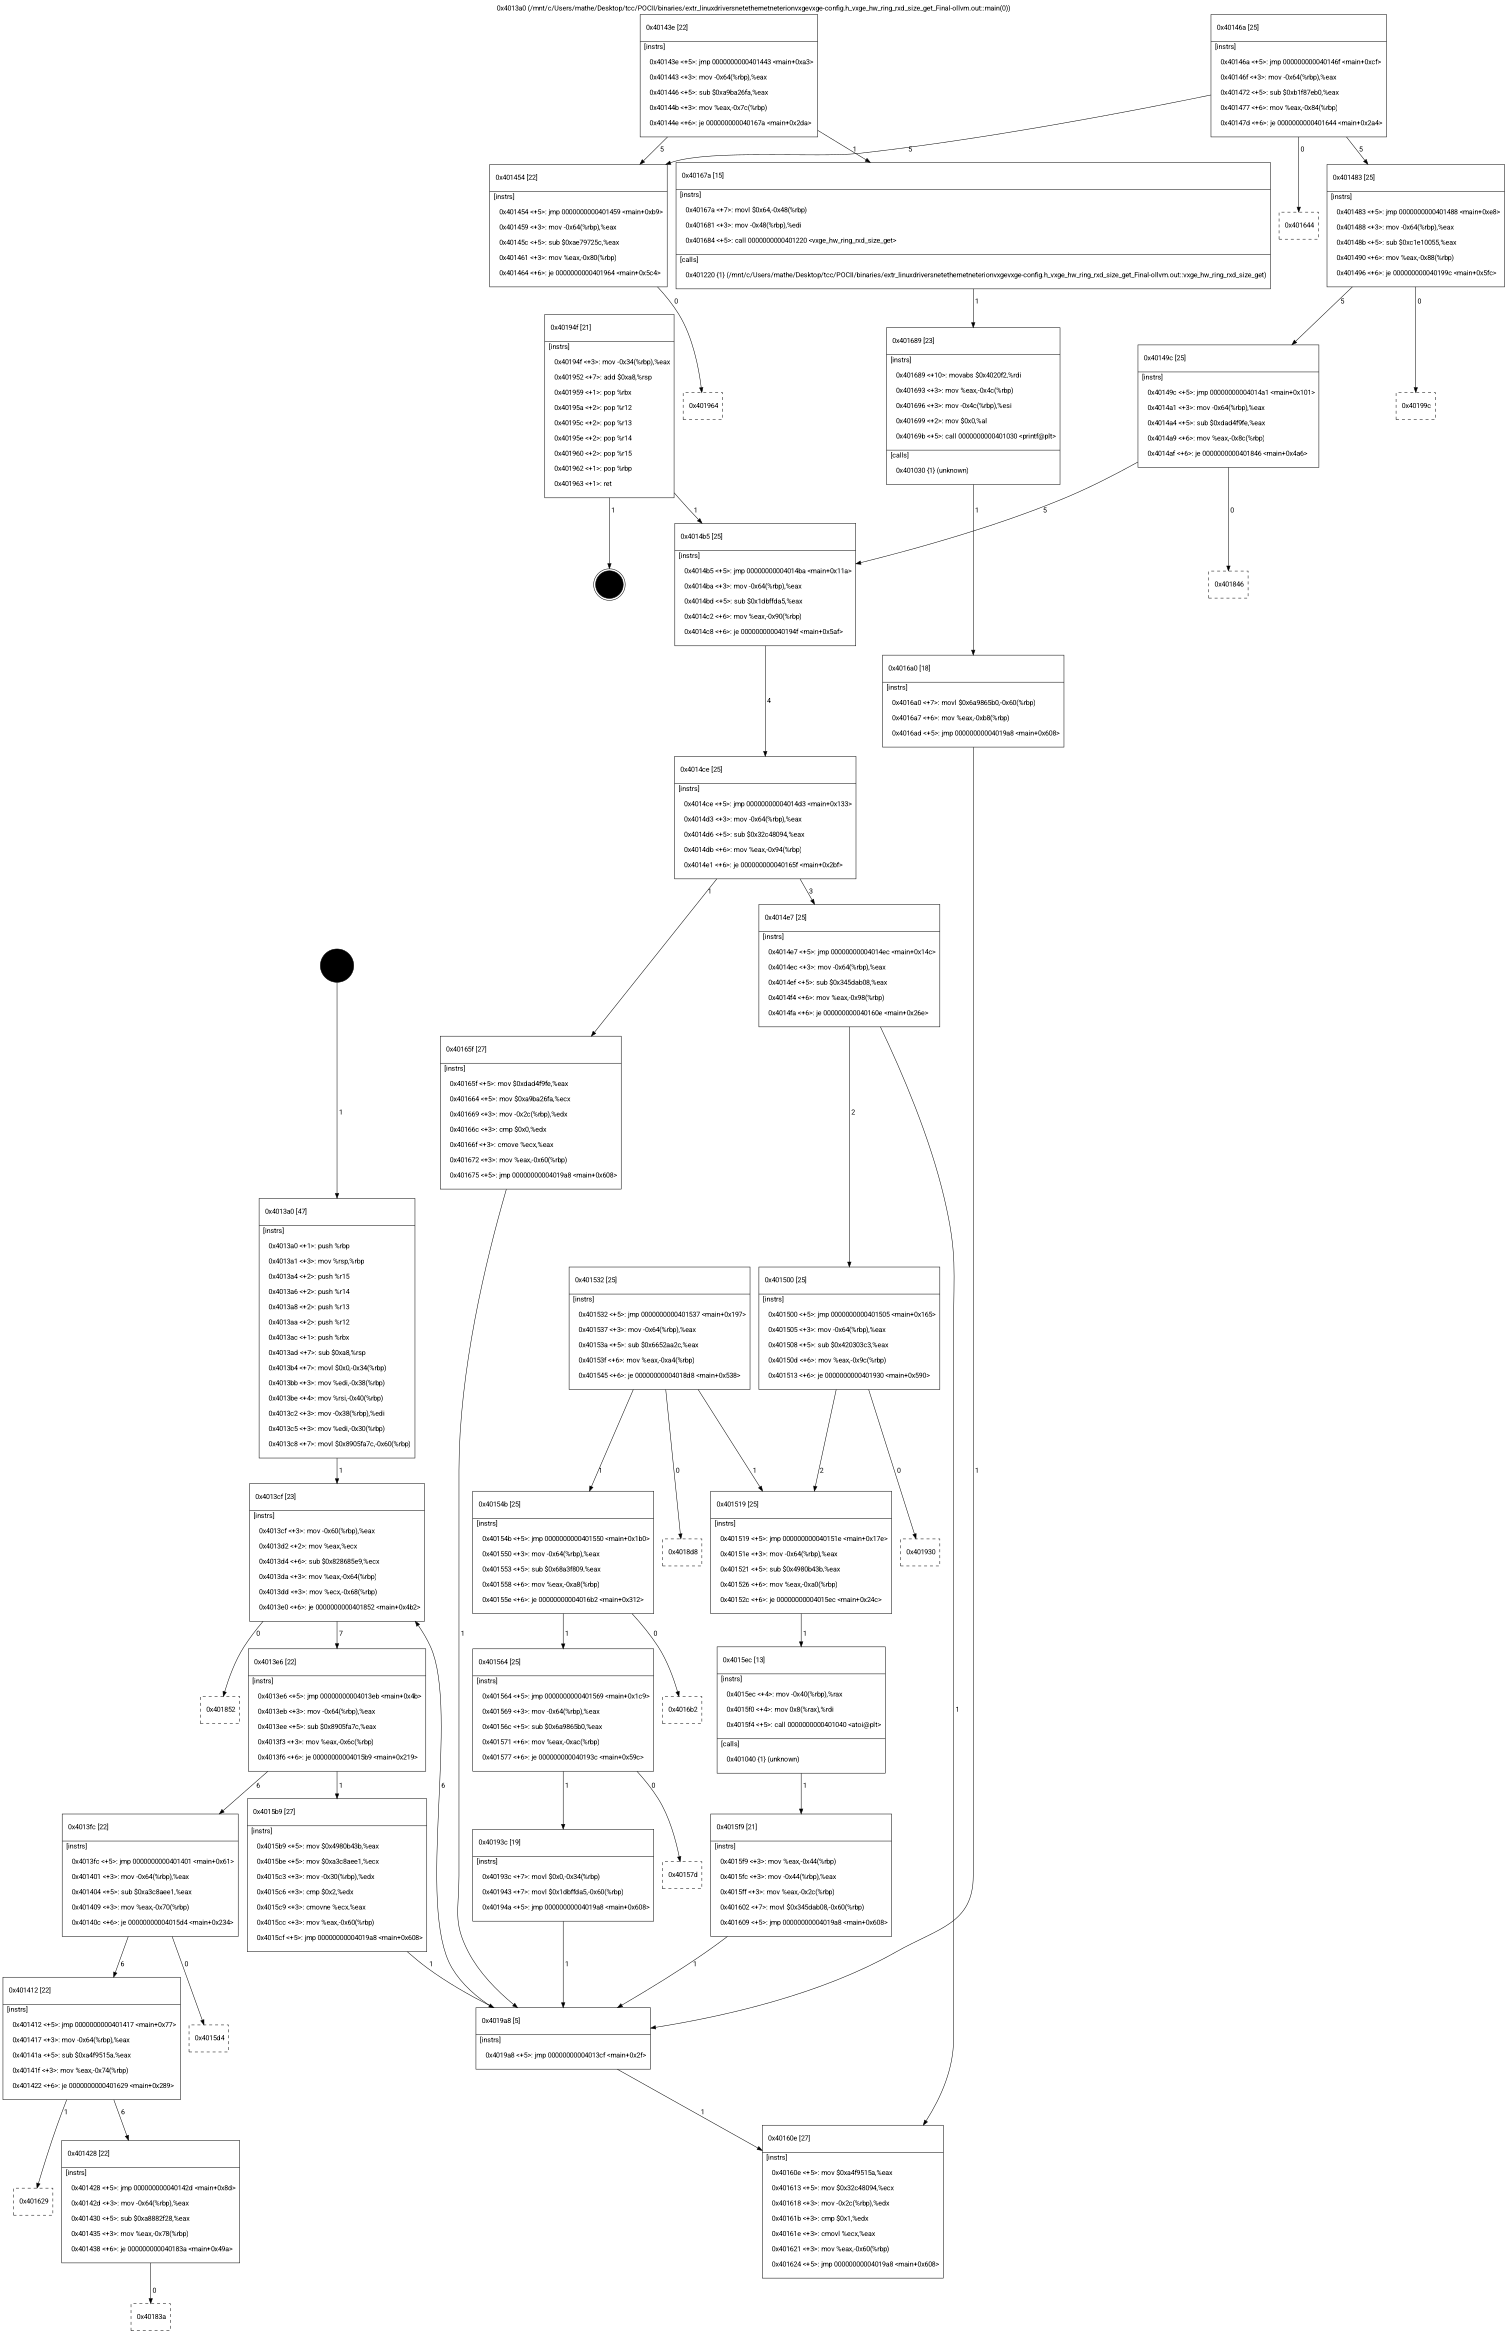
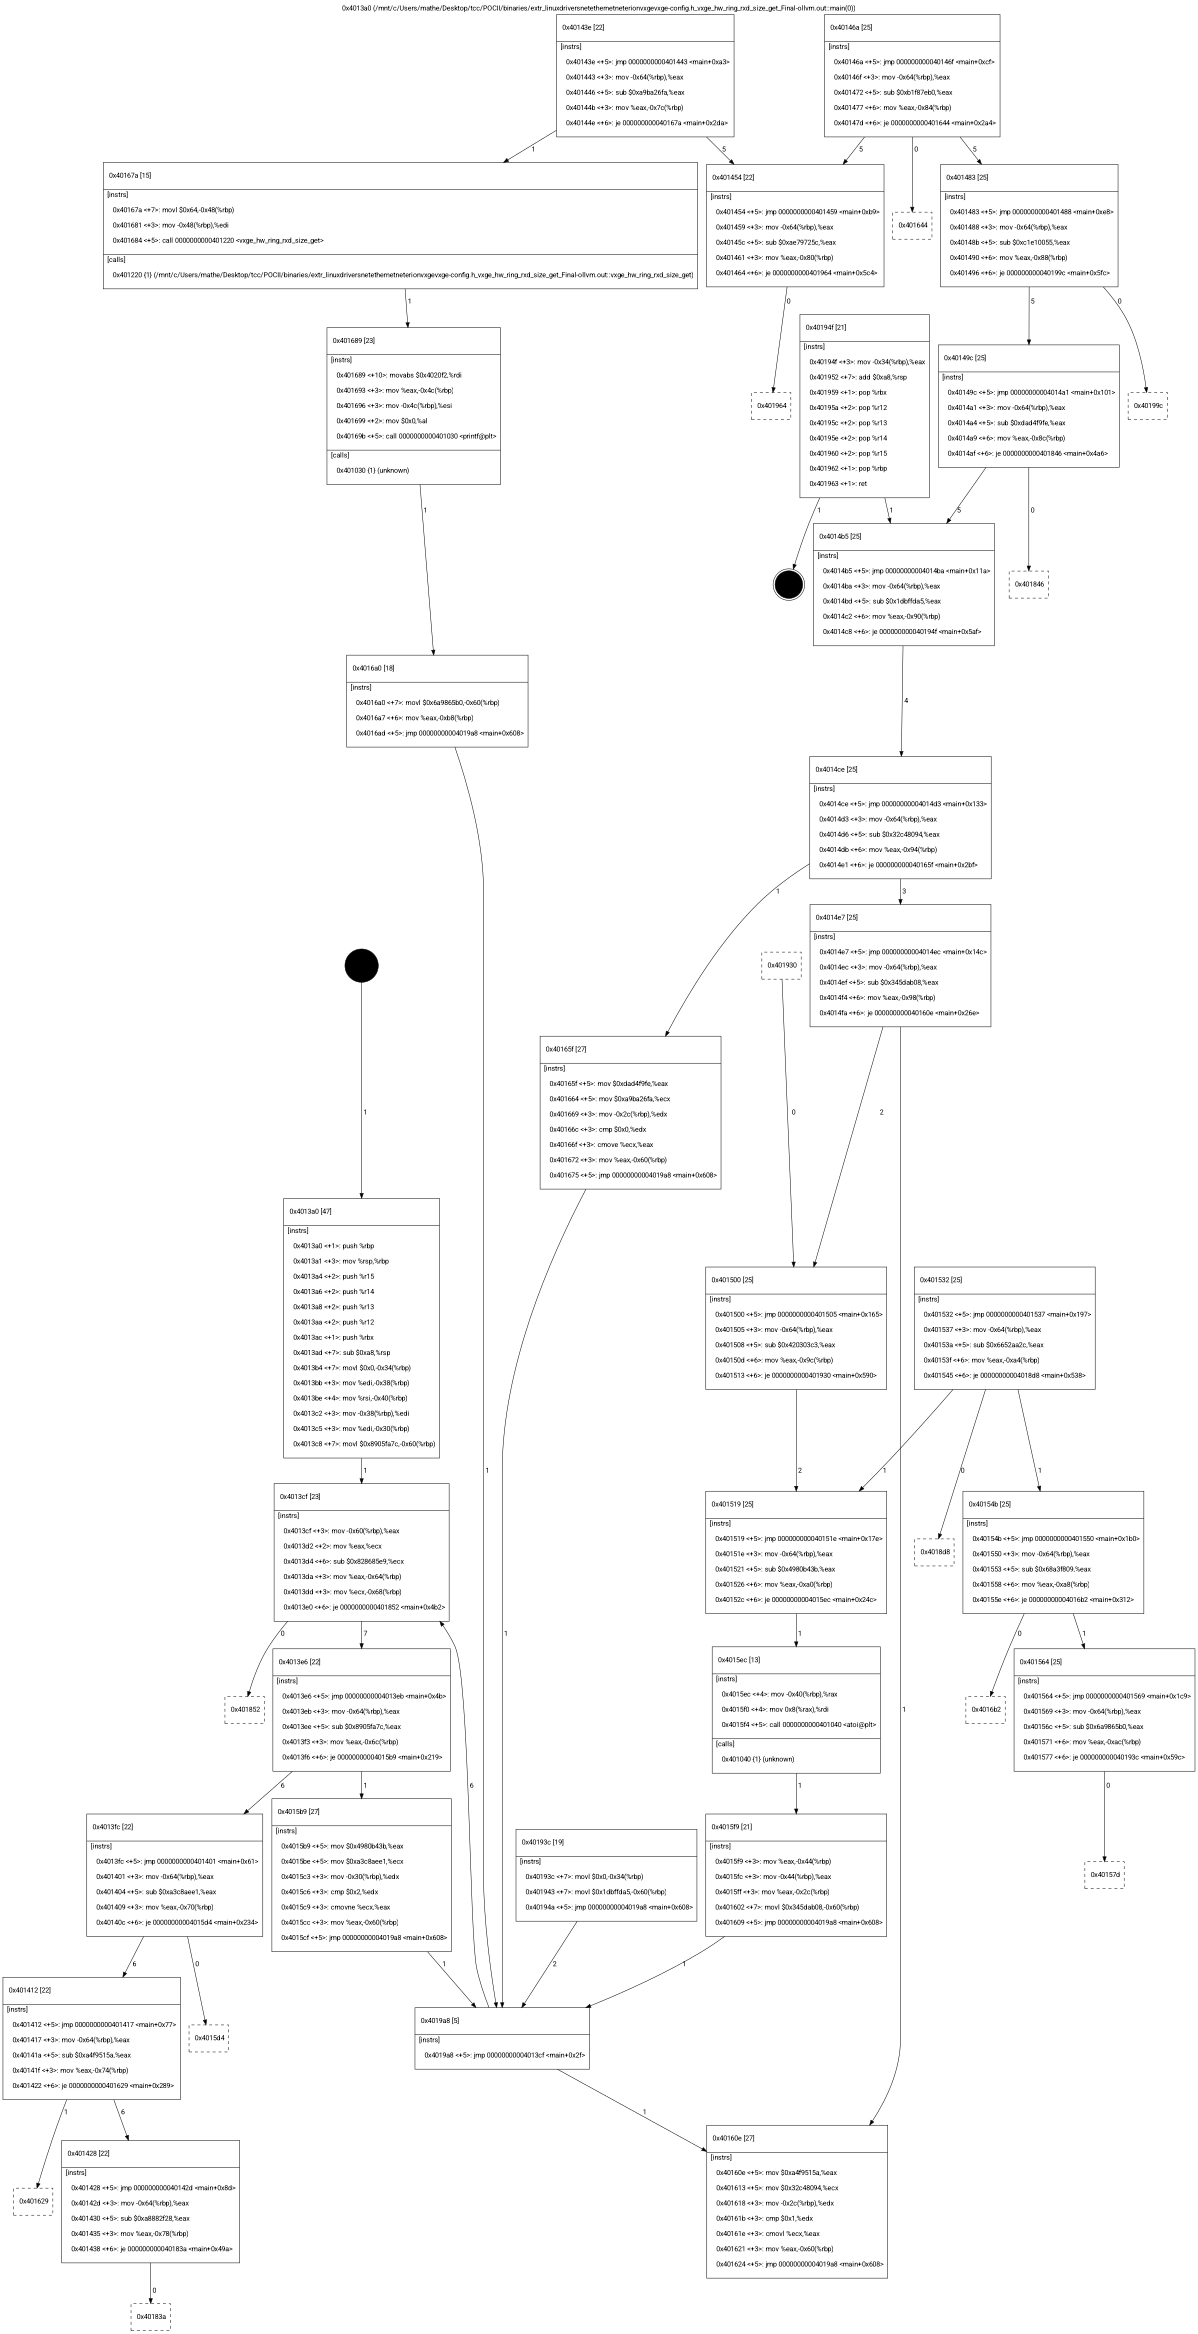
edge "0x401500 [25]" -> "0x401930": reversed
edge "0x401564 [25]" -> "0x40193c [19]": removed, label "1"
edge "0x40193c [19]" -> "0x4019a8 [5]": label " 1" -> " 2"
